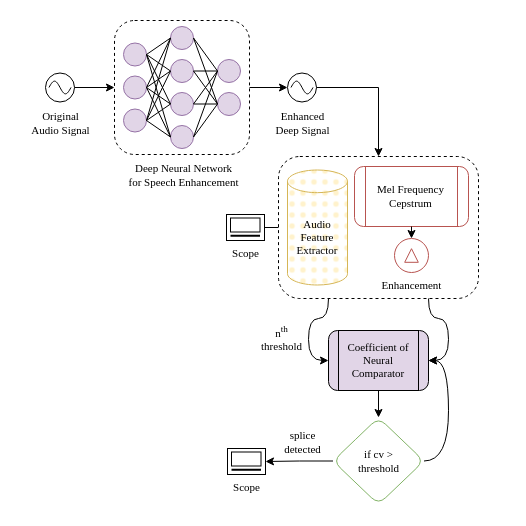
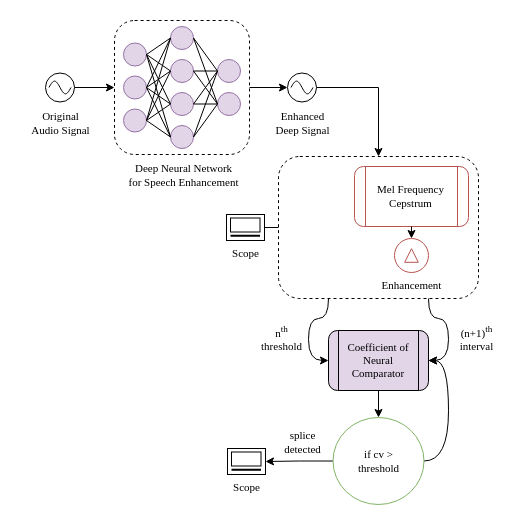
node "AudioFeatureExtractor": removed
node "(n+1)th interval": added
node "if cv > threshold": shape diamond -> ellipse
